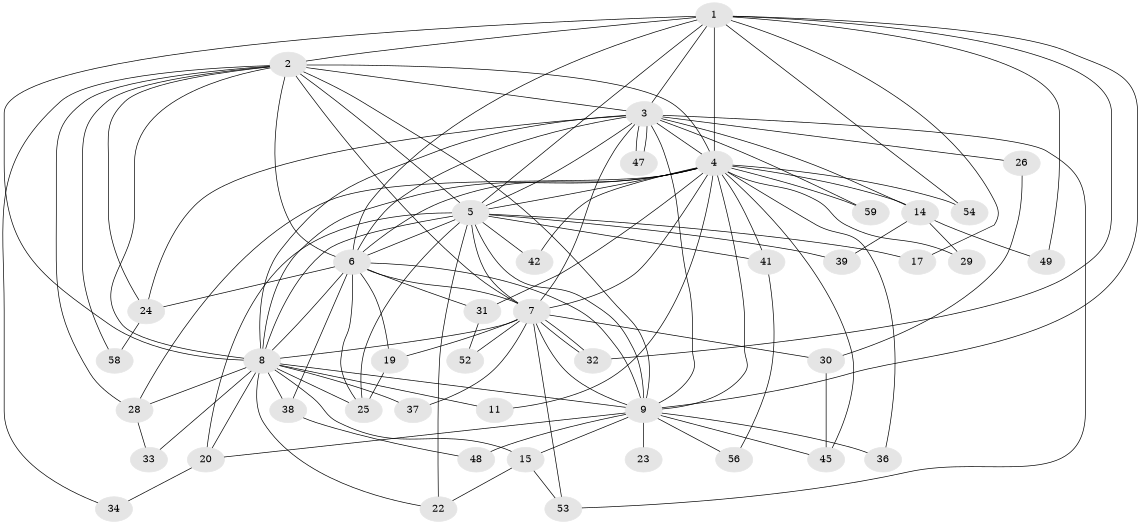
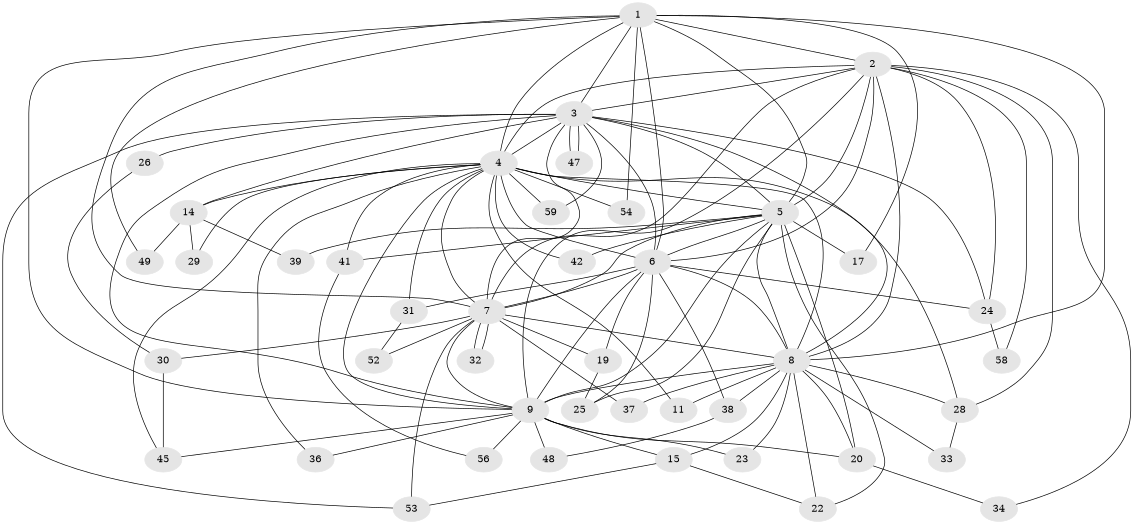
edge "1" -- "32": now "1" -- "7"
edge "8" -- "25": now "8" -- "23"
